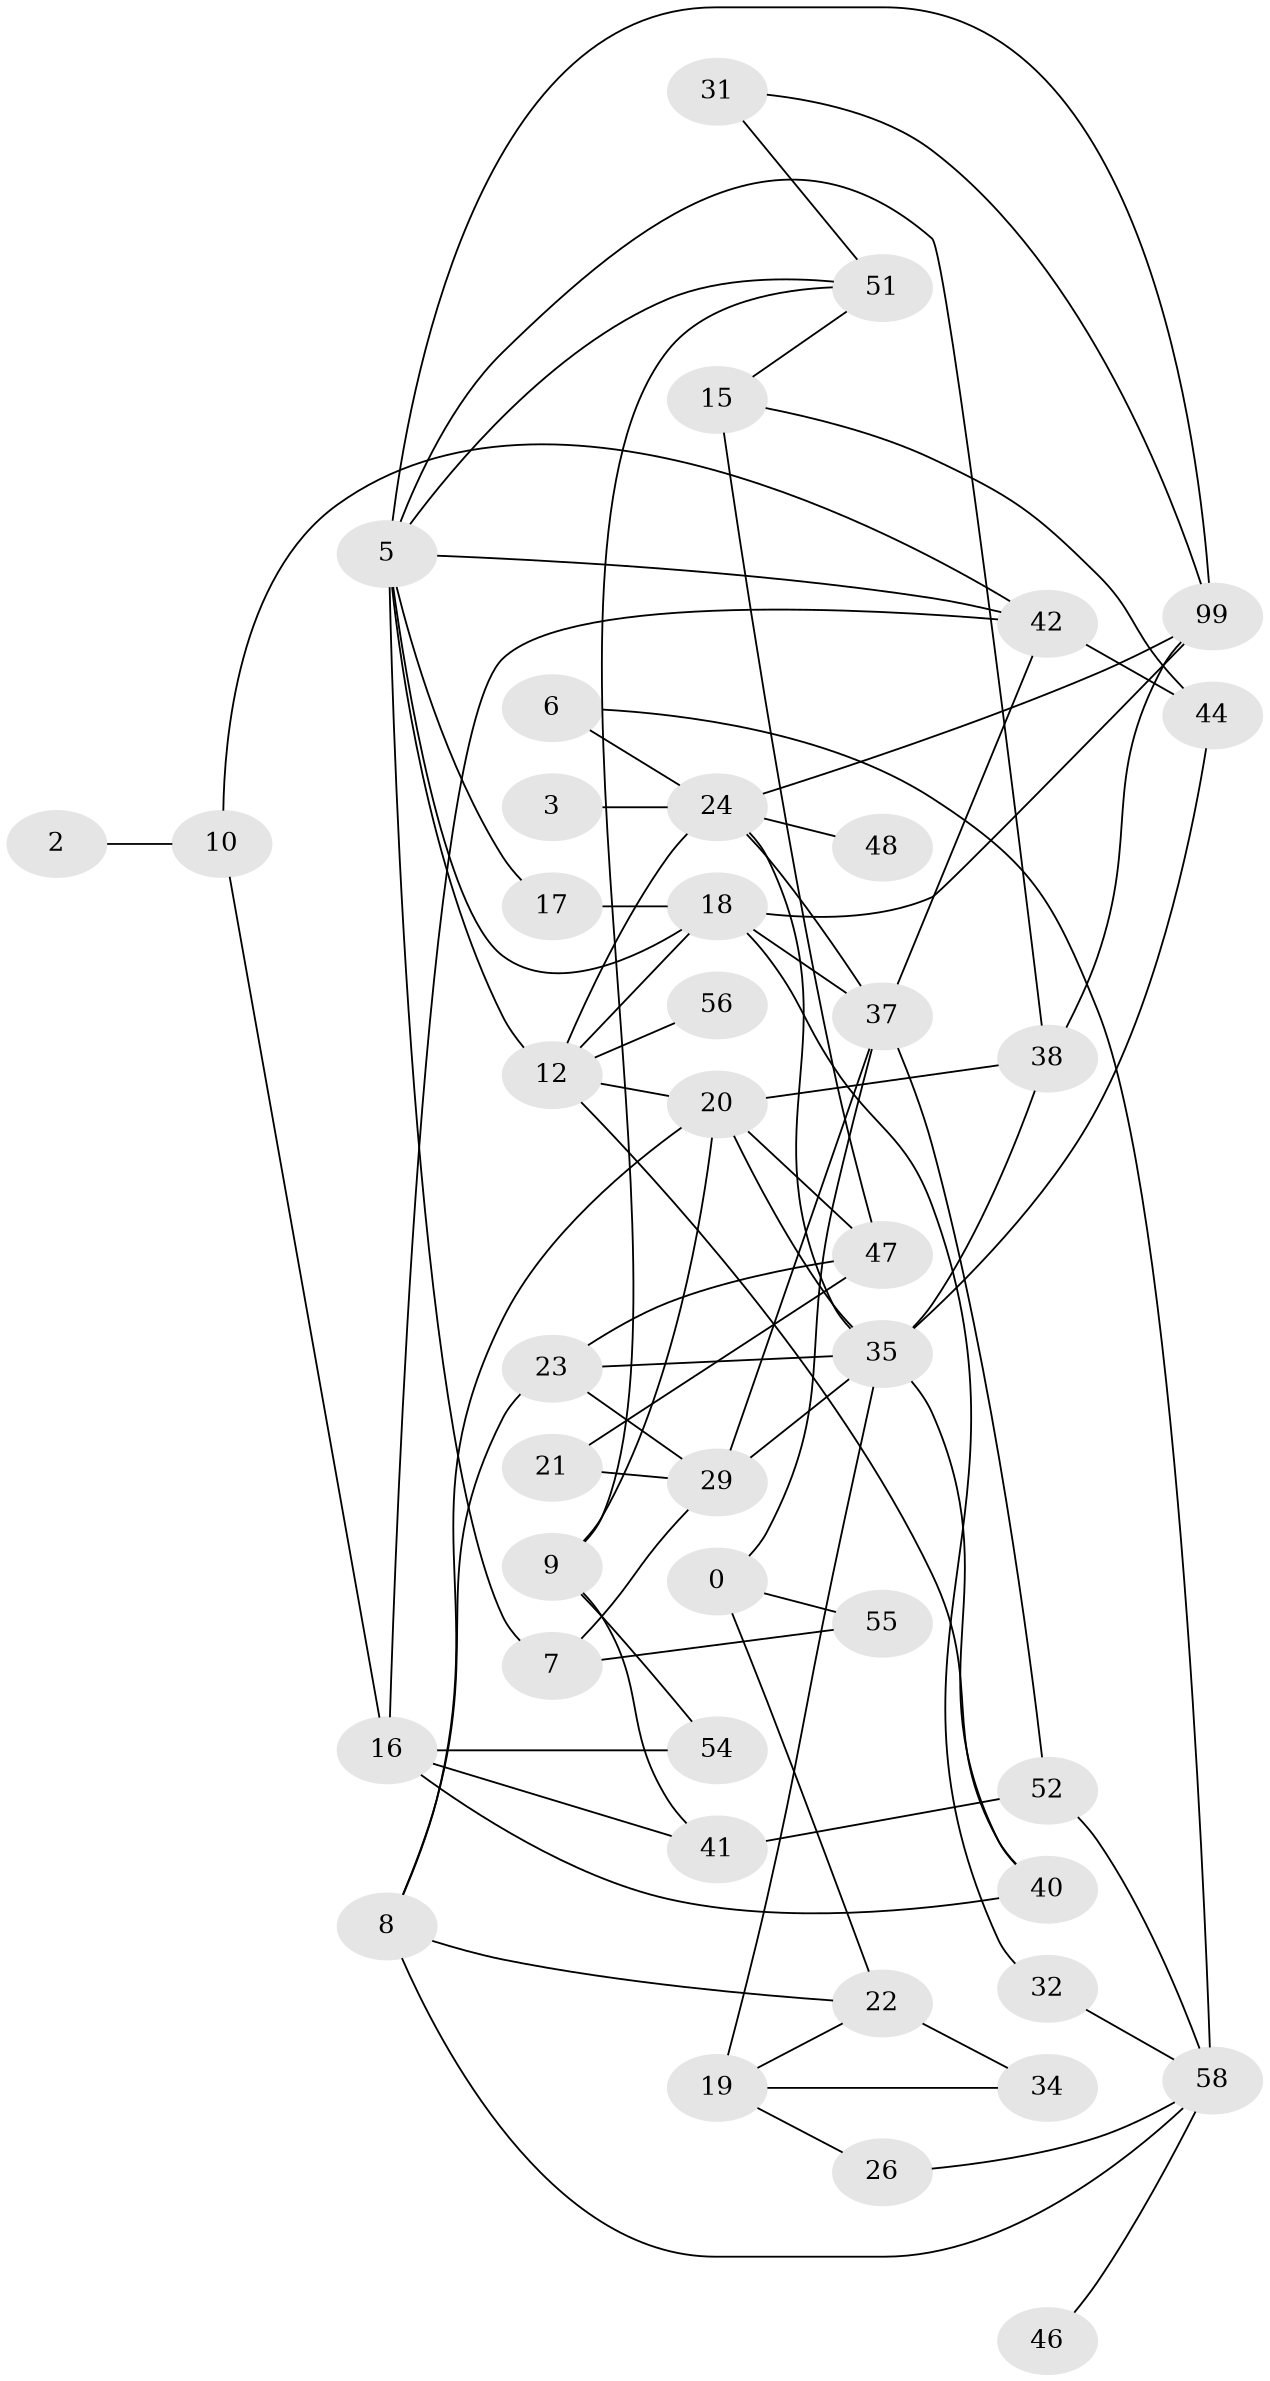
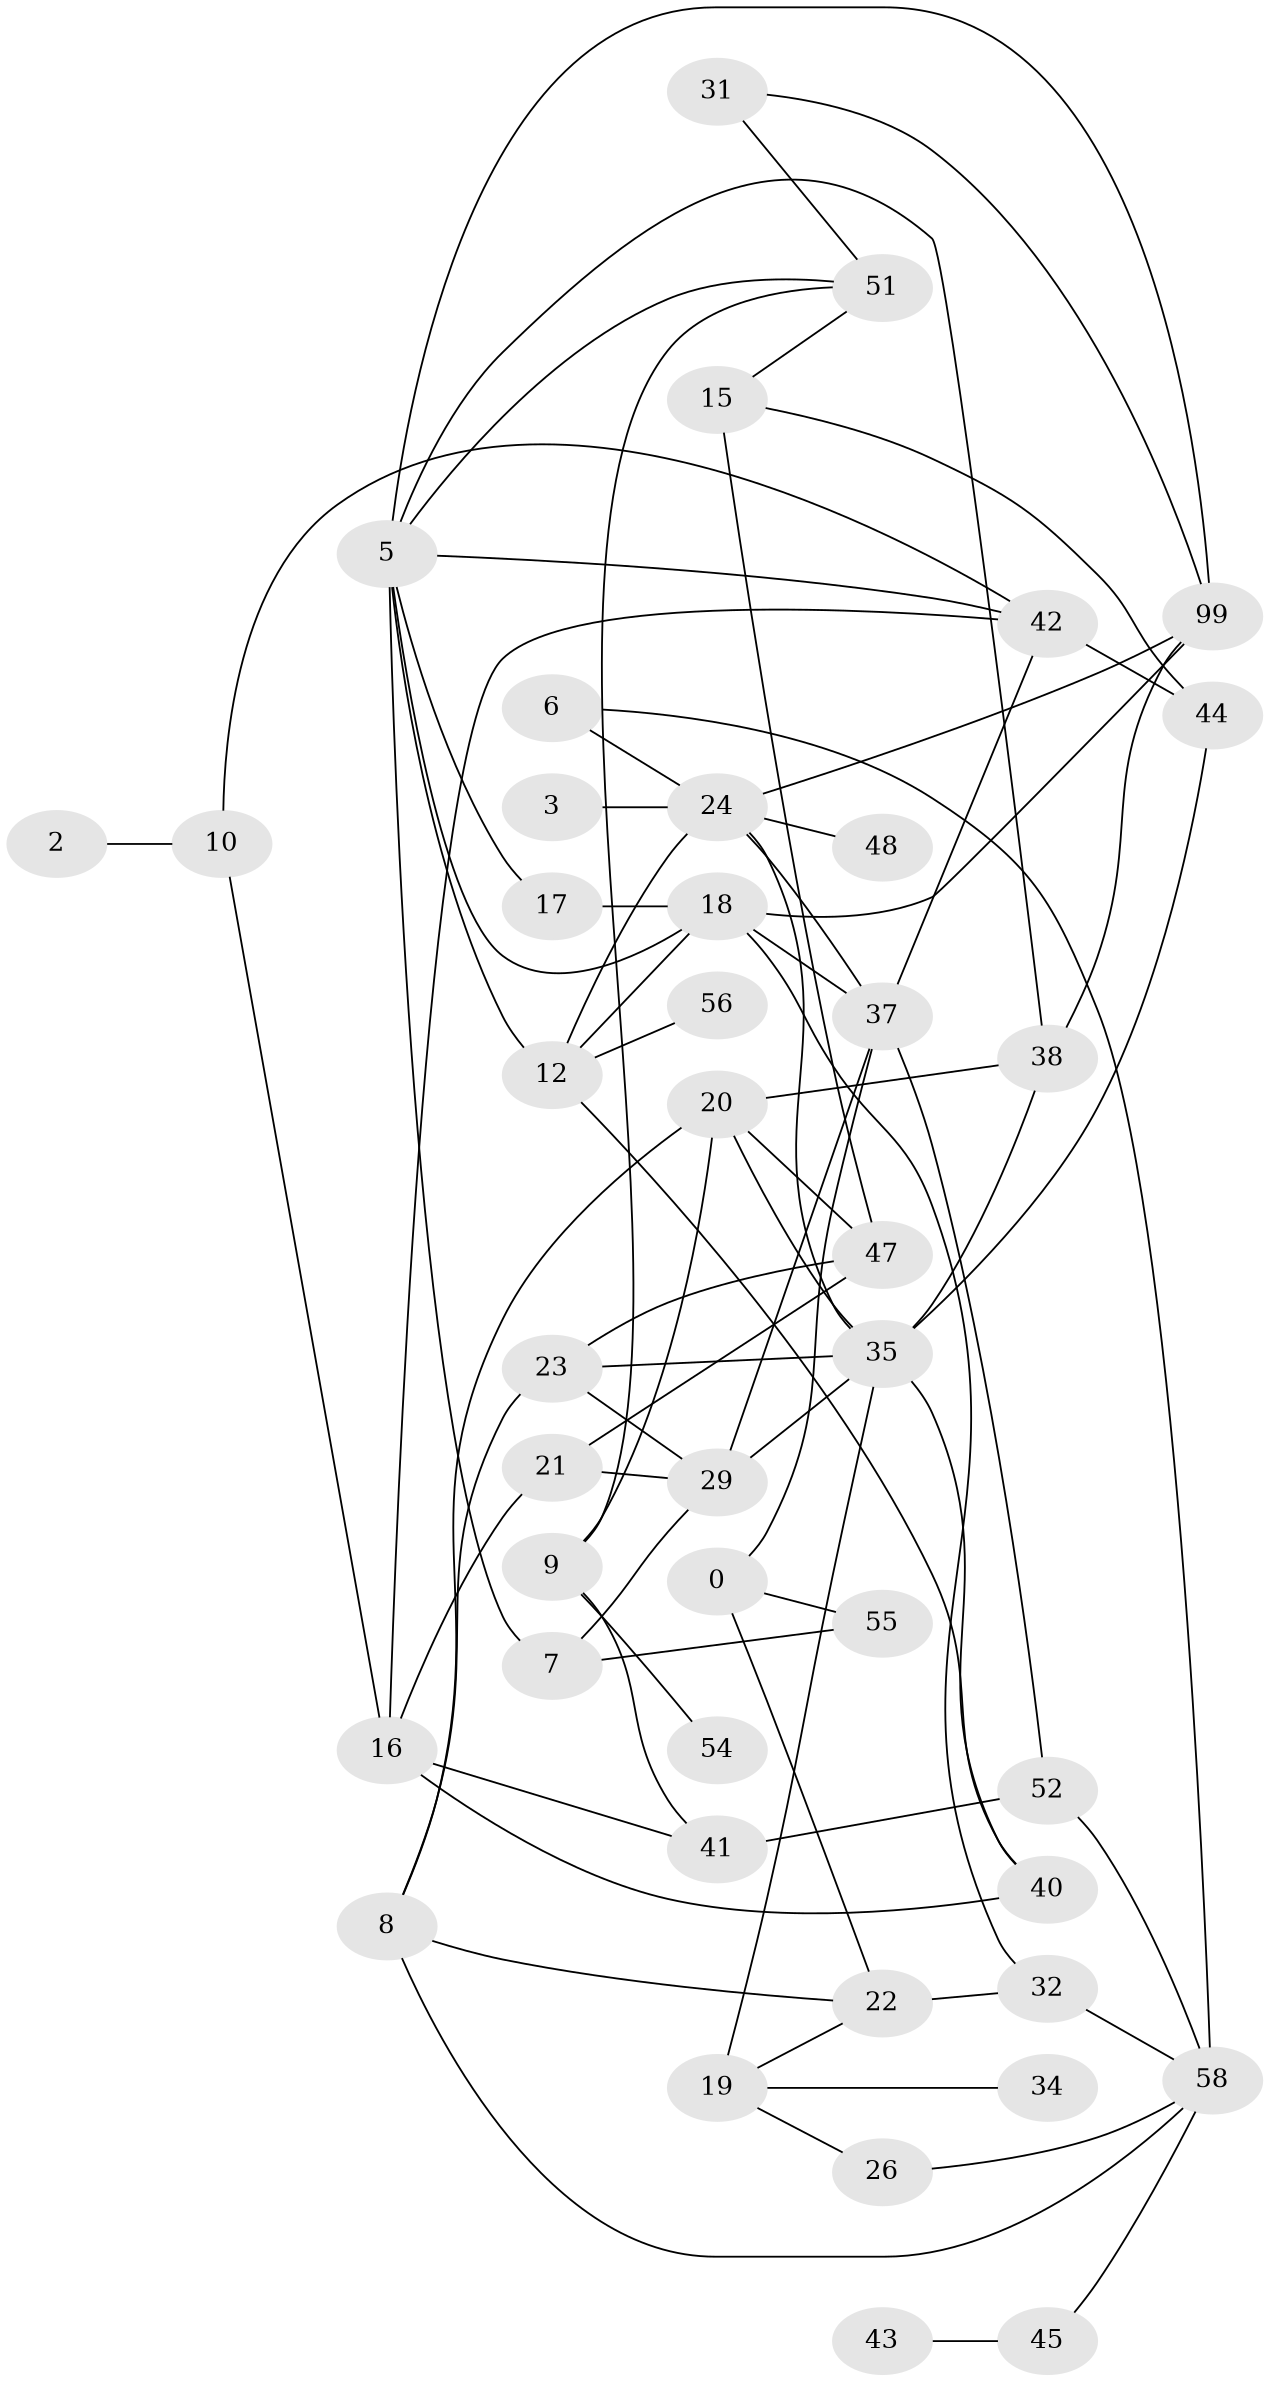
edge "12" -- "20": removed
edge "16" -- "54": now "16" -- "21"
edge "22" -- "34": now "22" -- "32"
node "43": added
node "46": label "46" -> "45"
